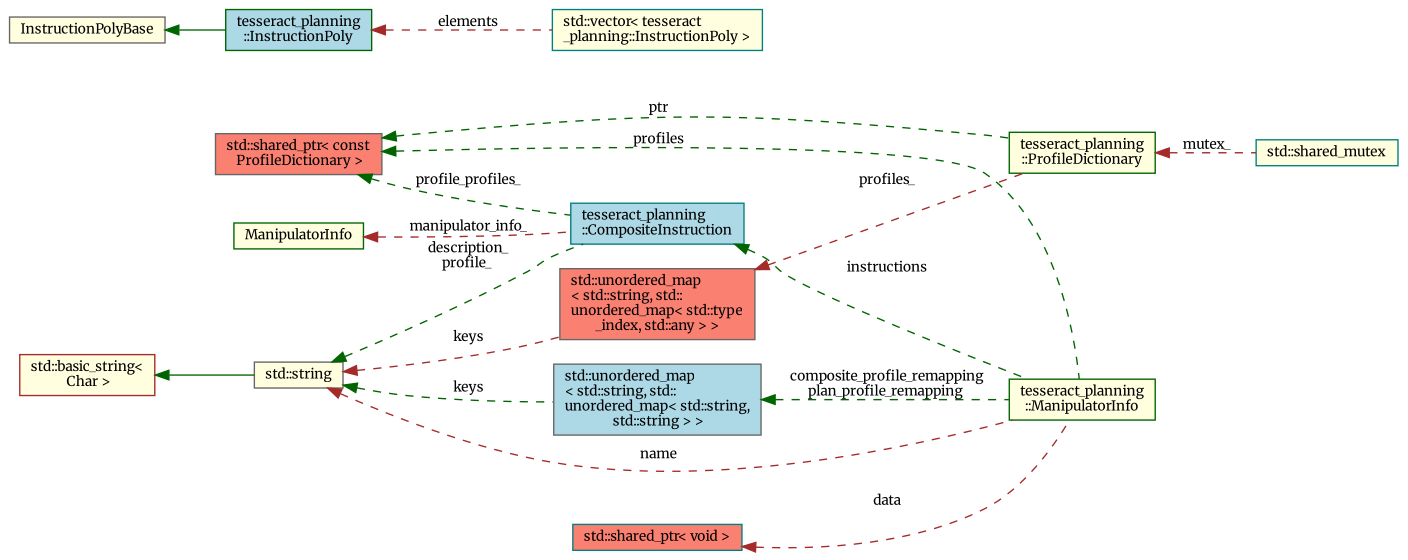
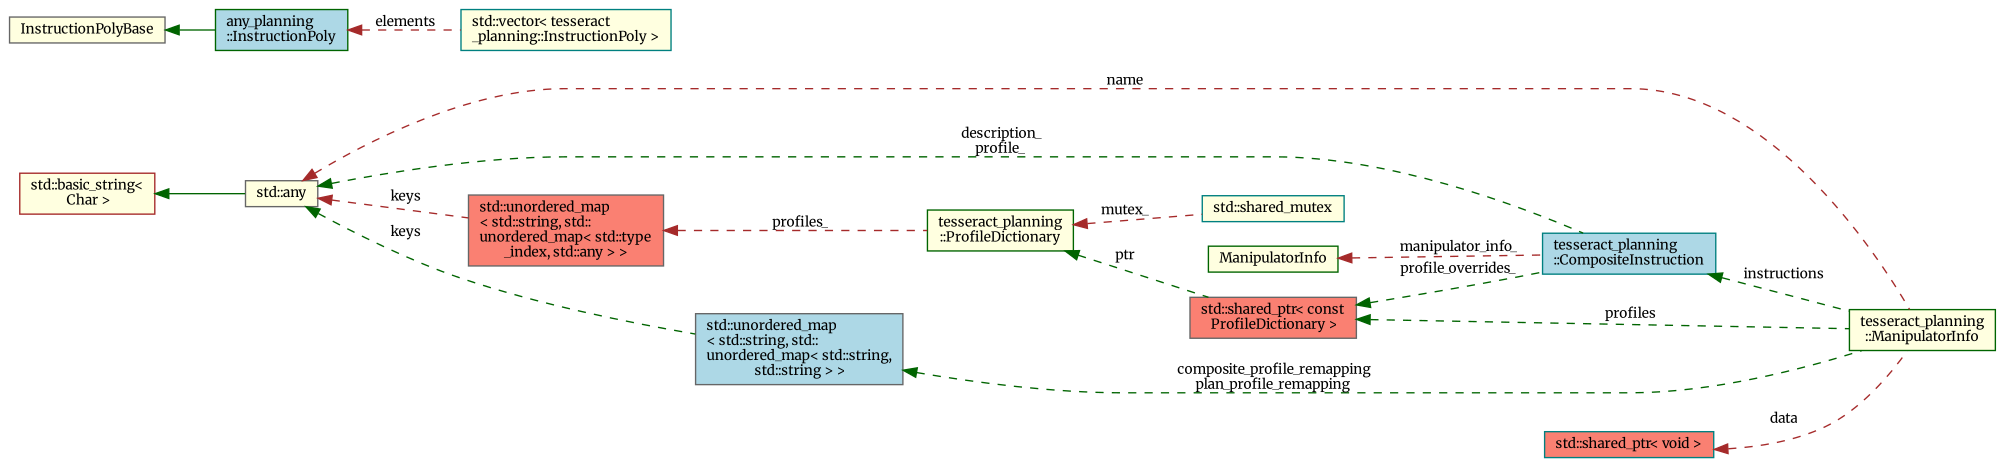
node "tesseract_planning ::InstructionPoly": label "tesseract_planning ::InstructionPoly" -> "any_planning ::InstructionPoly"
edge "tesseract_planning ::ProfileDictionary" -> "std::shared_ptr< const ProfileDictionary >": reversed
edge "tesseract_planning ::CompositeInstruction" -> "std::shared_ptr< const ProfileDictionary >": label " profile_profiles_" -> " profile_overrides_"
node "std::string": label "std::string" -> "std::any"
